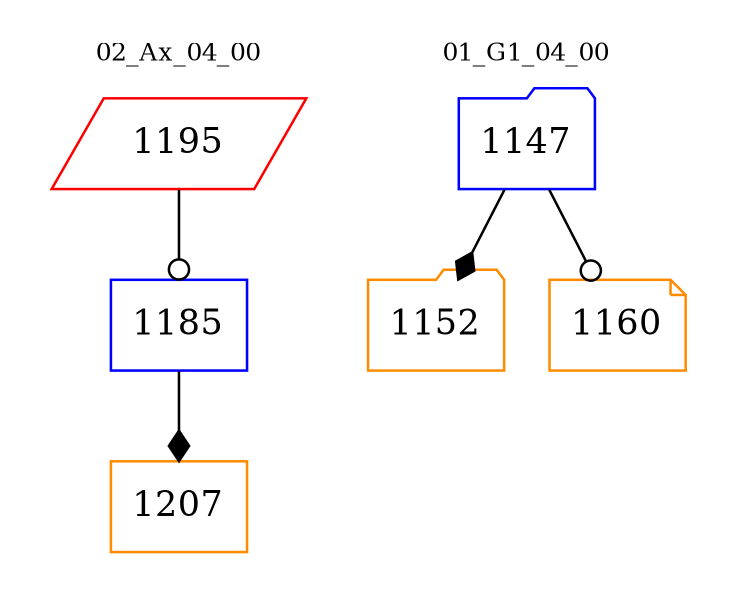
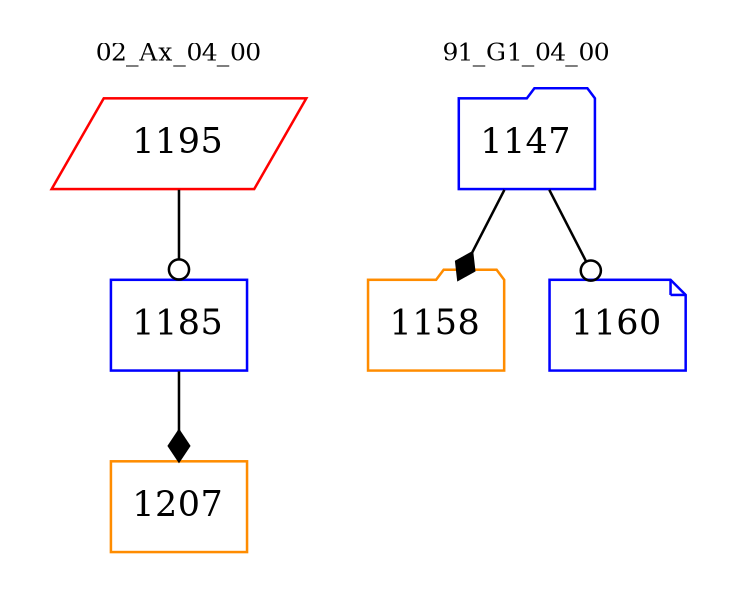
cluster "01_G1_04_00": label "01_G1_04_00" -> "91_G1_04_00"
node "1152": label "1152" -> "1158"
node "1160": color darkorange -> blue
